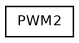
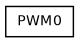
node "PWM2": label "PWM2" -> "PWM0"
